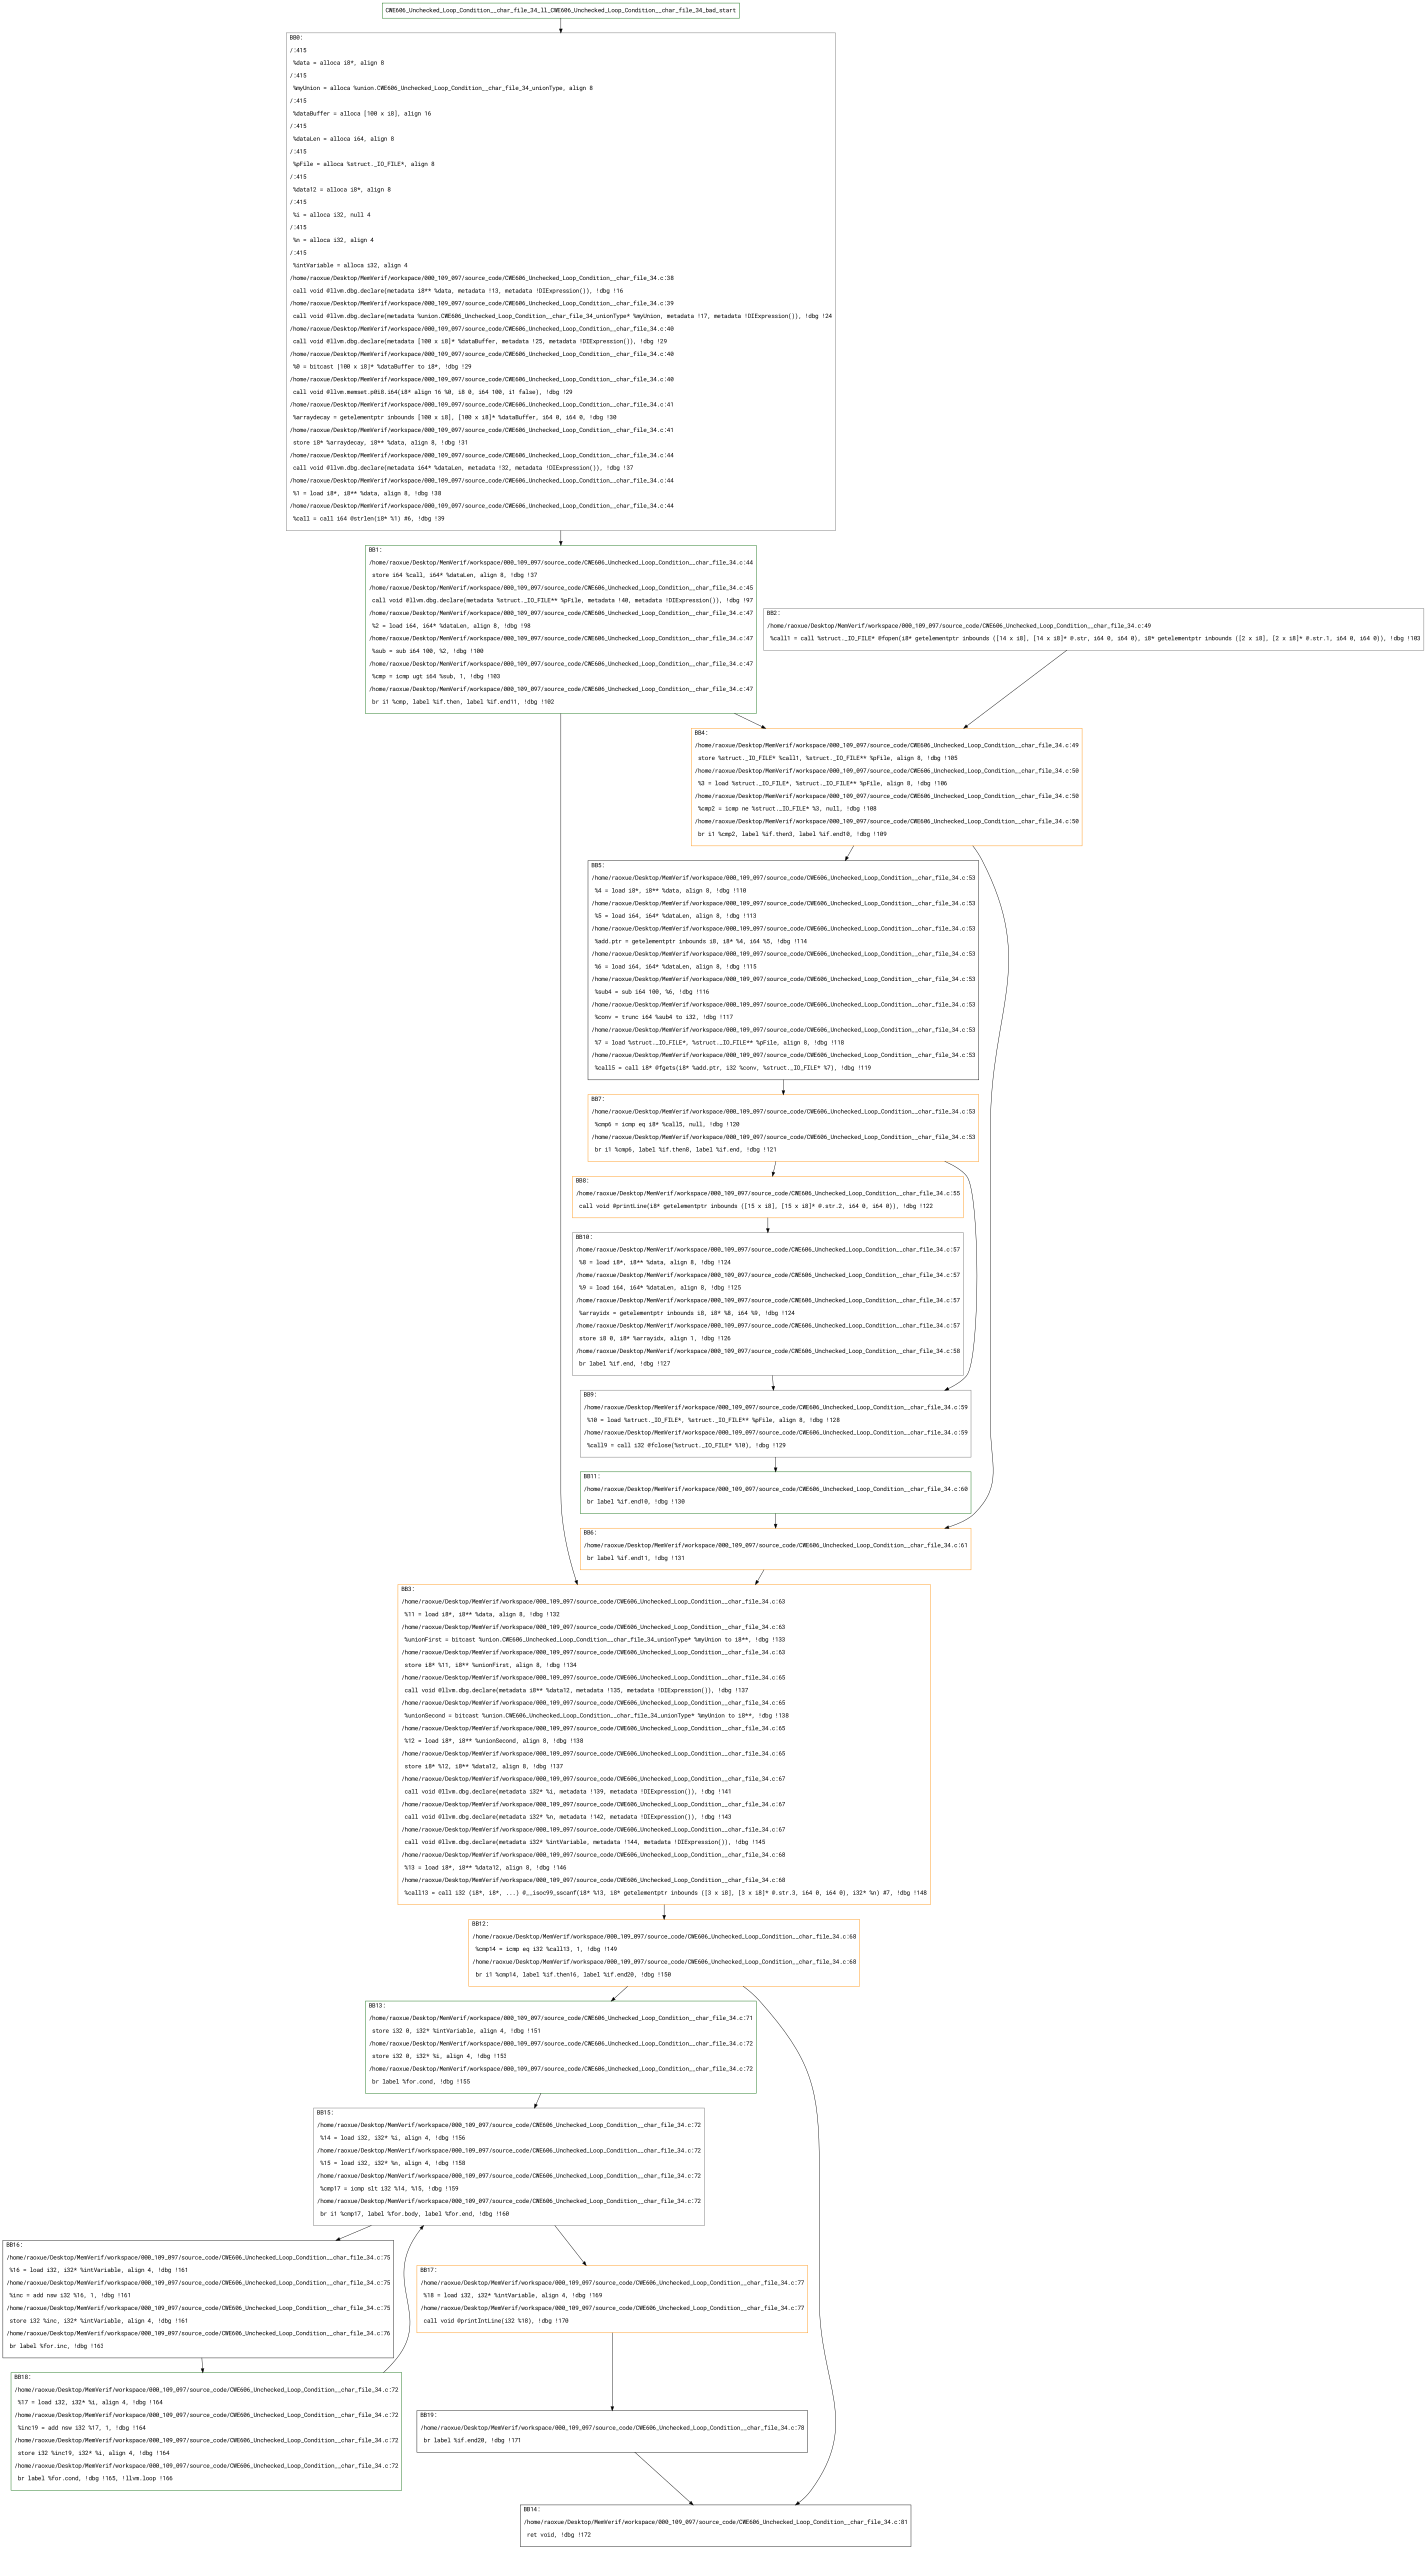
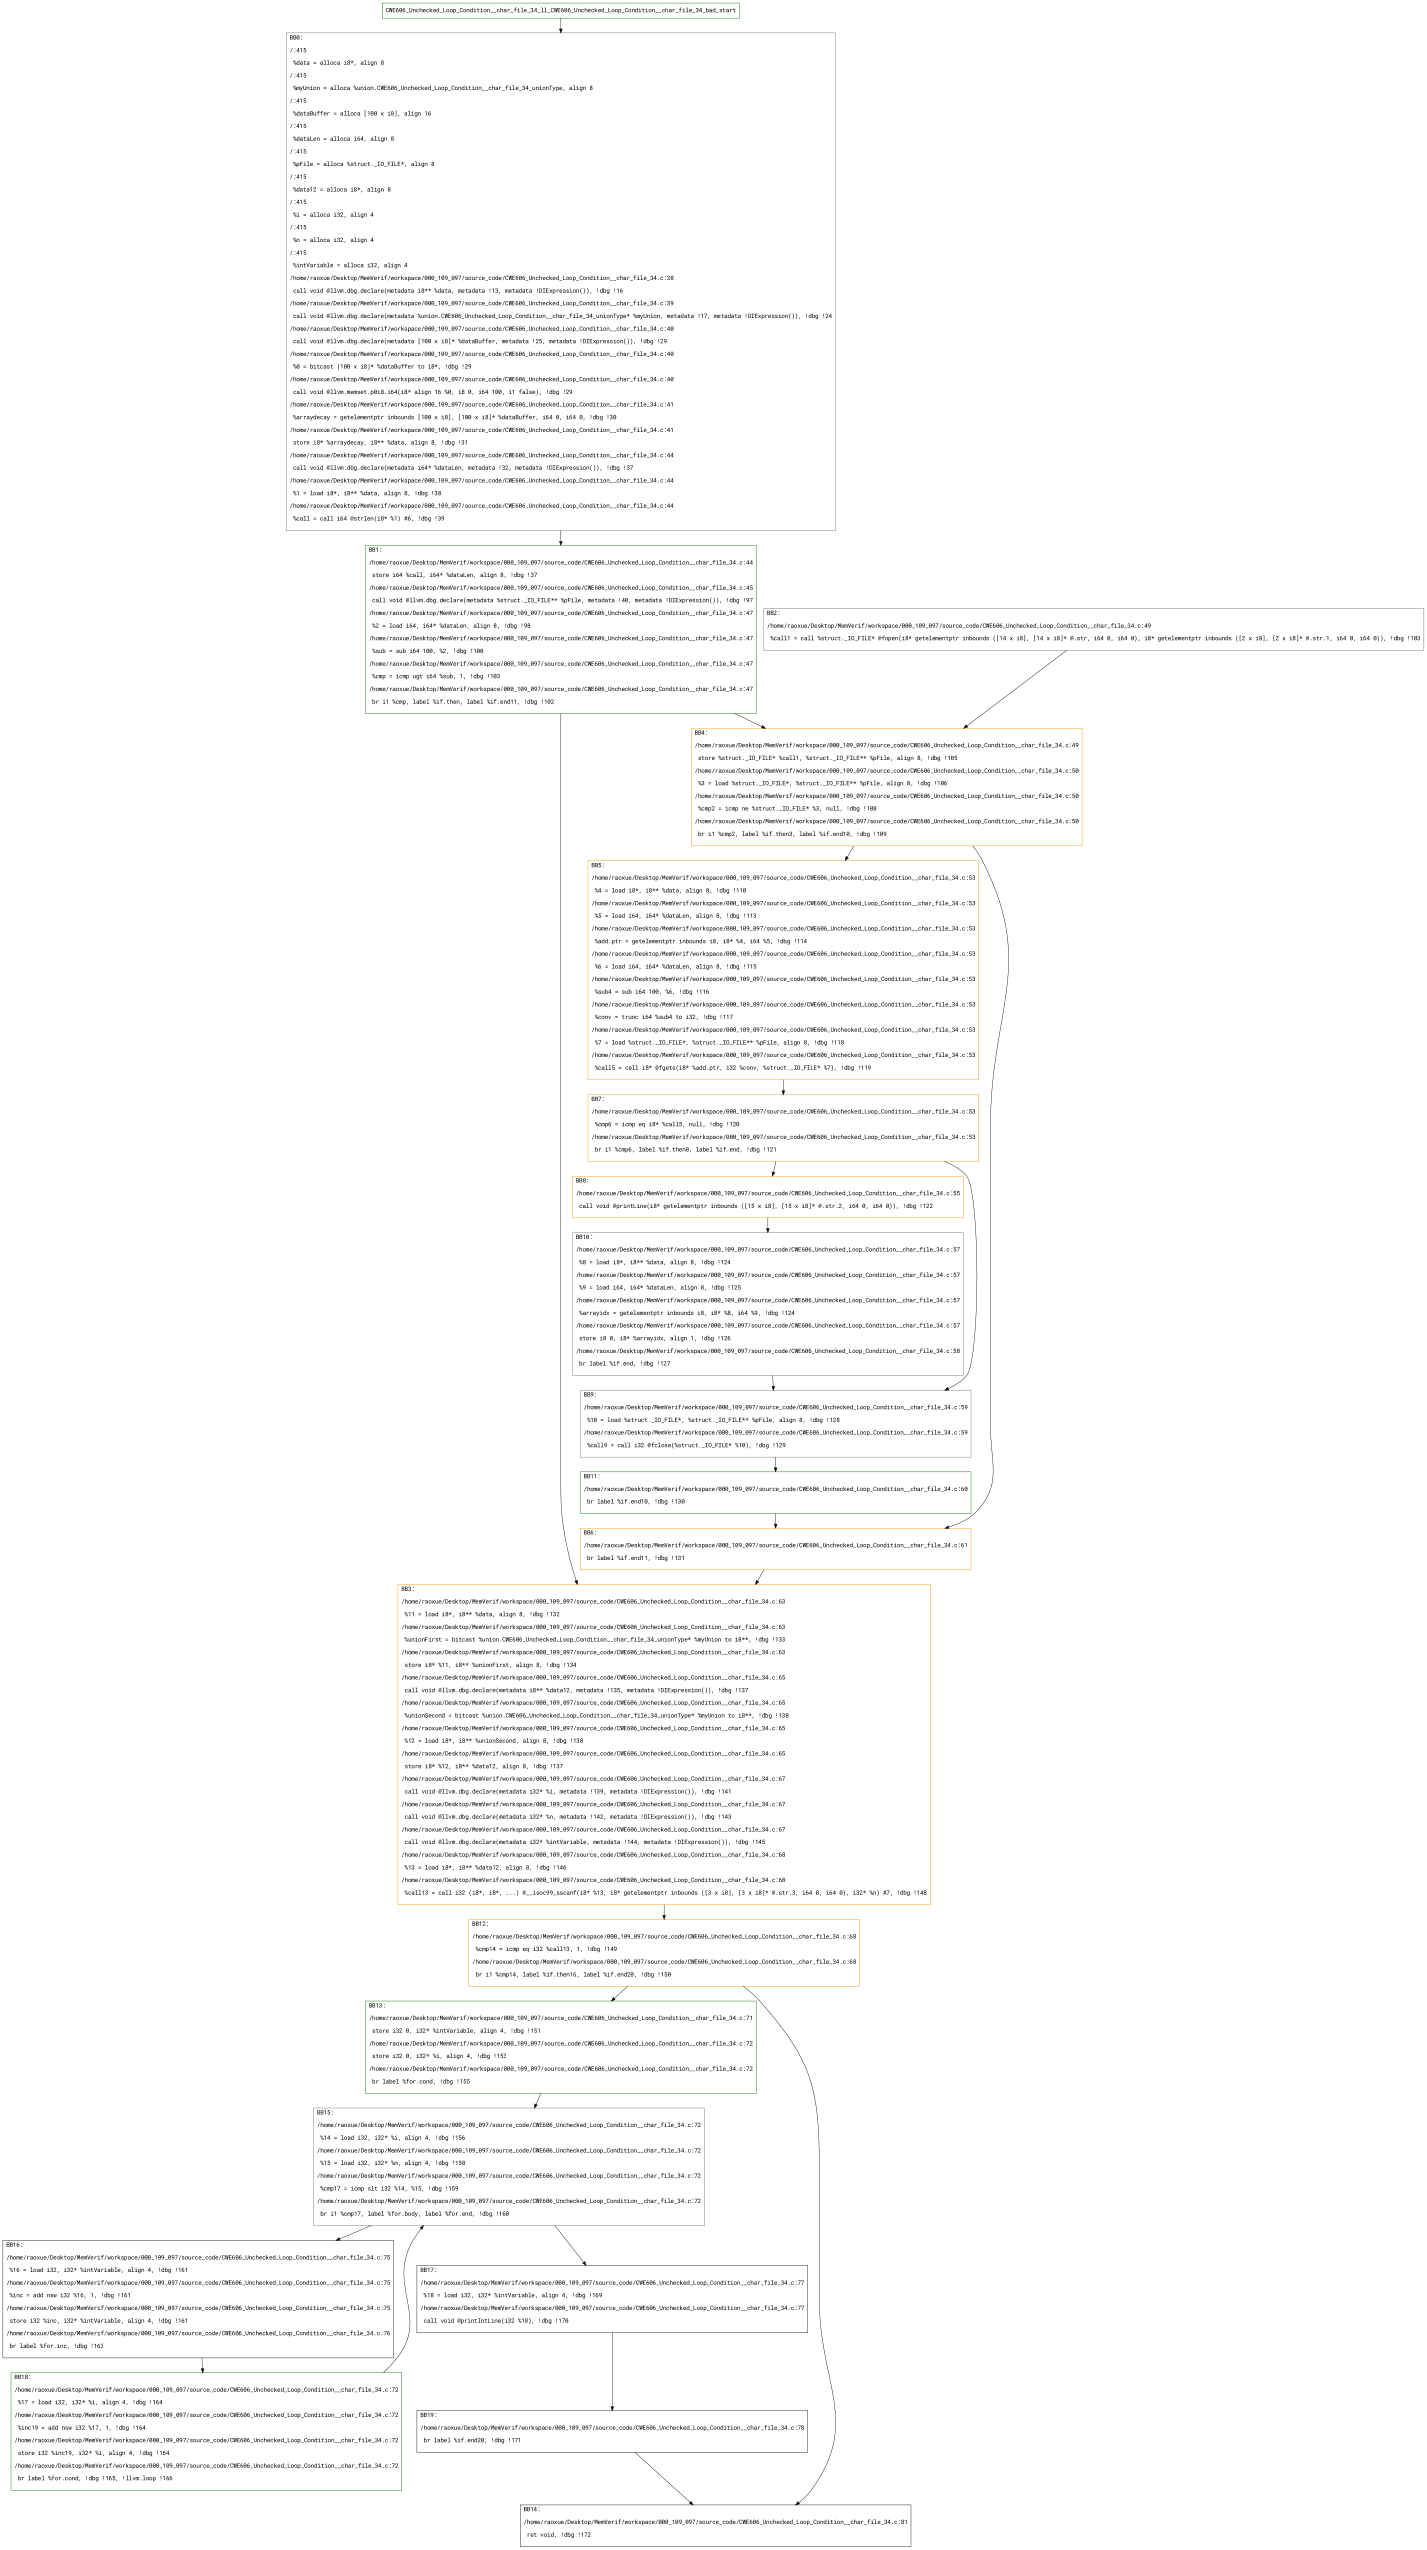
node "BB0:": text "%i = alloca i32, null 4" -> "%i = alloca i32, align 4"
node "BB5:": color black -> darkorange
node "BB17:": color darkorange -> black
